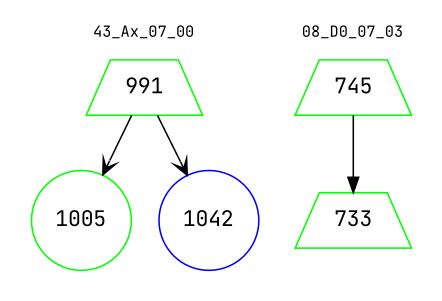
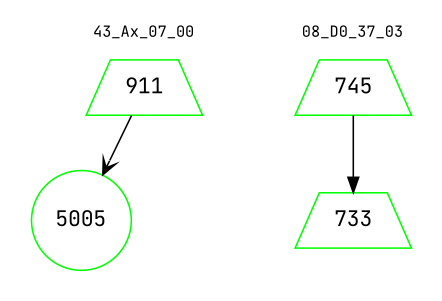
cluster "08_D0_07_03": label "08_D0_07_03" -> "08_D0_37_03"
node "991": label "991" -> "911"
node "1005": label "1005" -> "5005"
node "1042": removed
